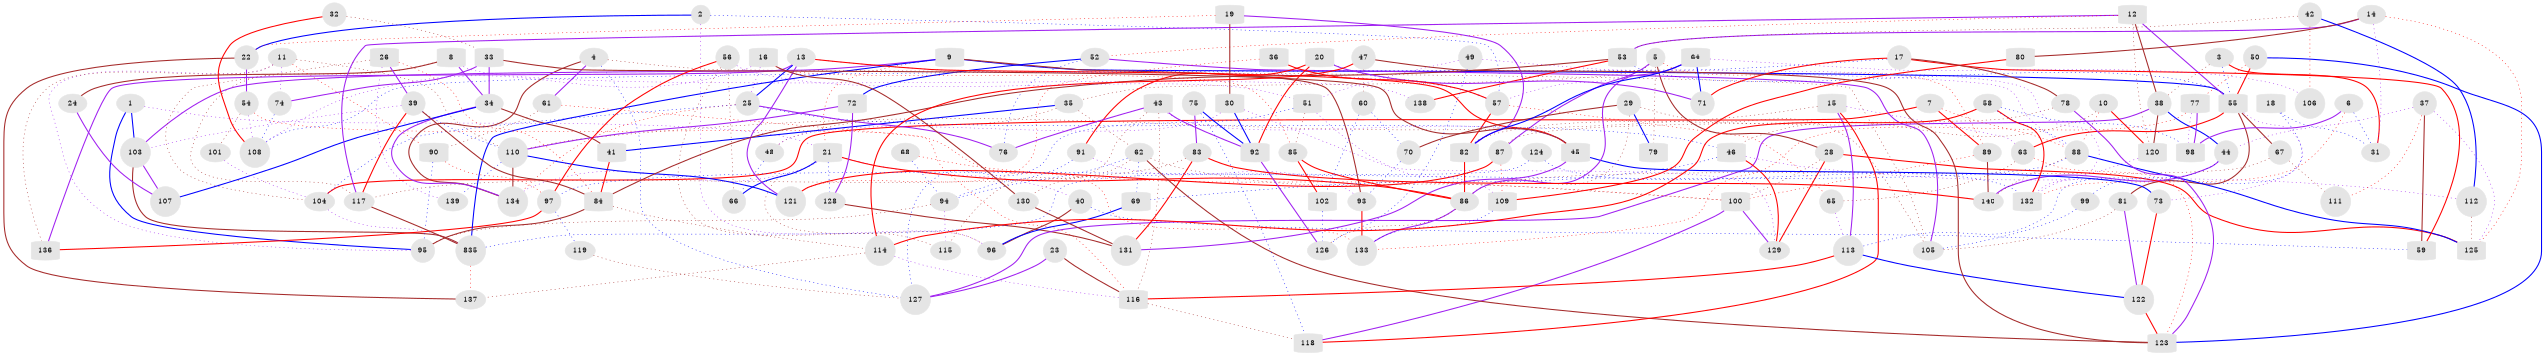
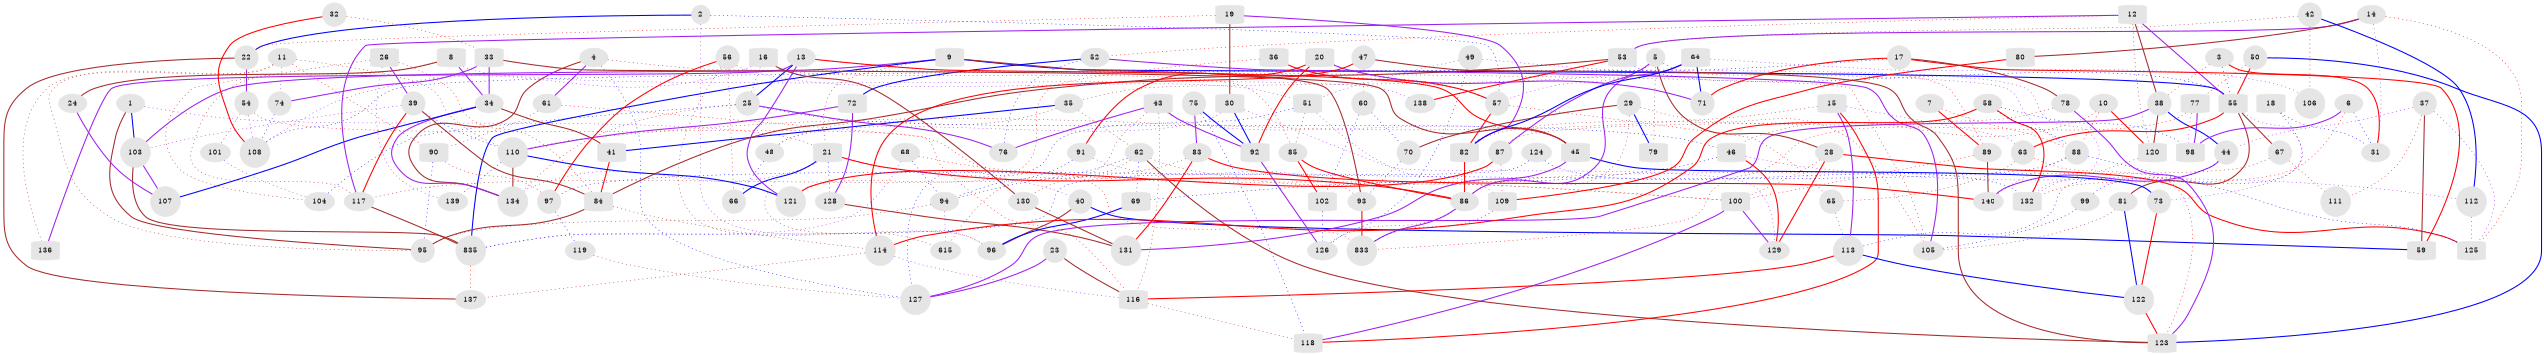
edge "7" -- "104": removed
edge "11" -- "95": color purple -> brown
edge "88" -- "125": style bold -> dotted
edge "104" -- "835": now "68" -- "835"
edge "1" -- "95": color blue -> brown
edge "40" -- "59": style dotted -> bold
edge "97" -- "136": removed
edge "81" -- "122": color purple -> blue
node "115": label "115" -> "615"
node "133": label "133" -> "833"
